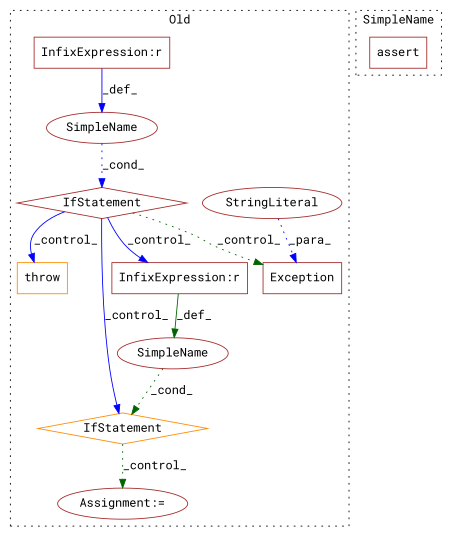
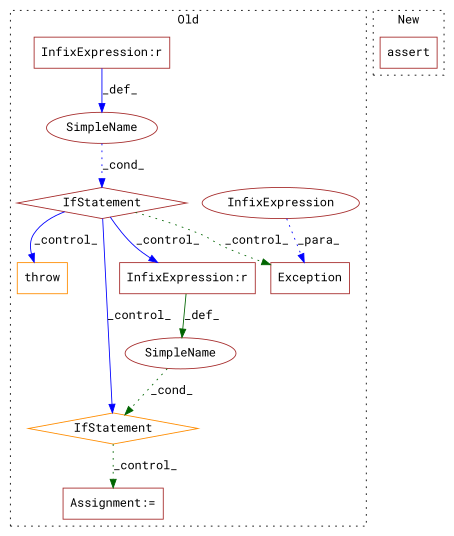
cluster "SimpleName": label "SimpleName" -> "New"
node "StringLiteral": label "StringLiteral" -> "InfixExpression"
node "Assignment:=": shape ellipse -> box
